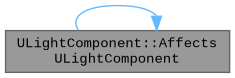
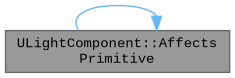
node "ULightComponent::Affects ULightComponent": label "ULightComponent::Affects ULightComponent" -> "ULightComponent::Affects Primitive"
